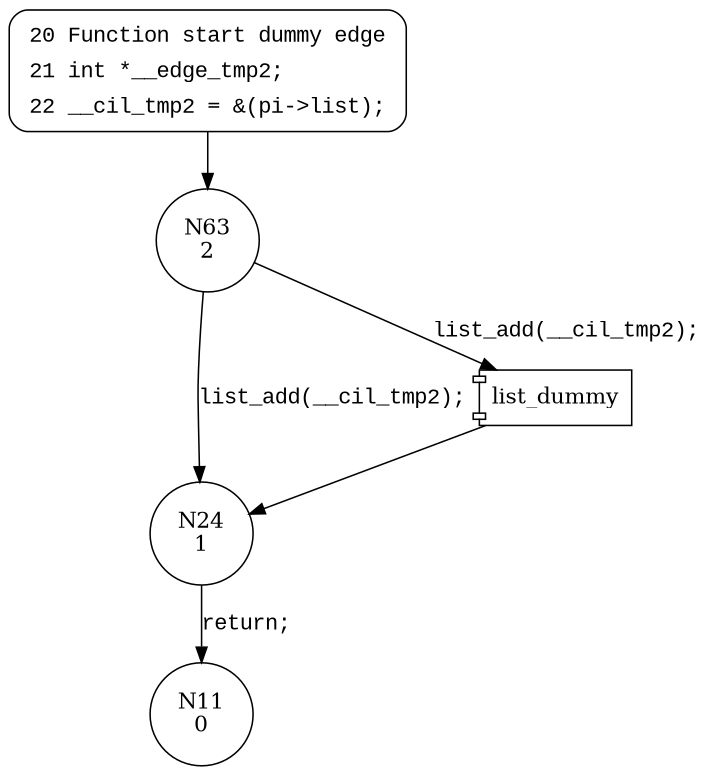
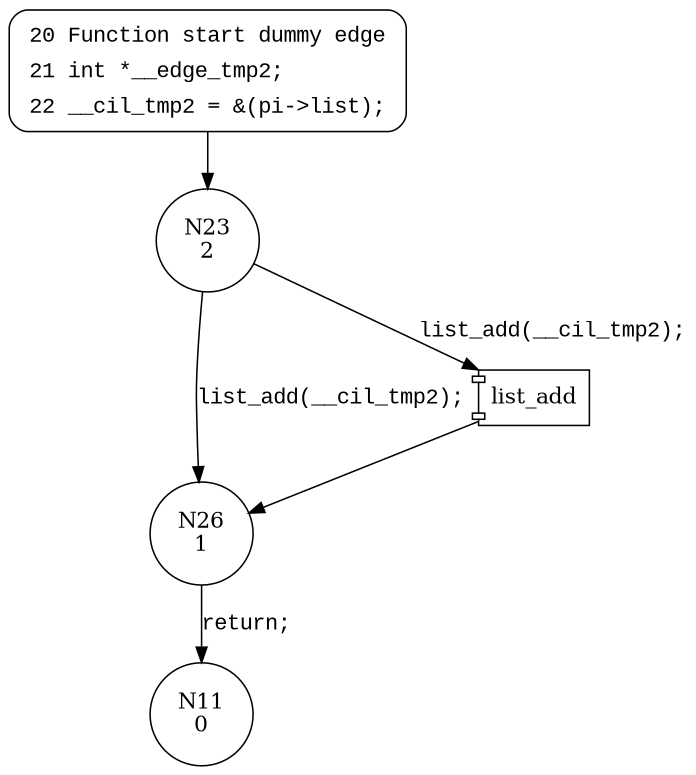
node "N63 2": label "N63 2" -> "N23 2"
node "list_dummy": label "list_dummy" -> "list_add"
node "N24 1": label "N24 1" -> "N26 1"
